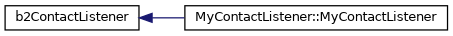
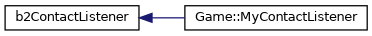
node "MyContactListener::MyContactListener": label "MyContactListener::MyContactListener" -> "Game::MyContactListener"
